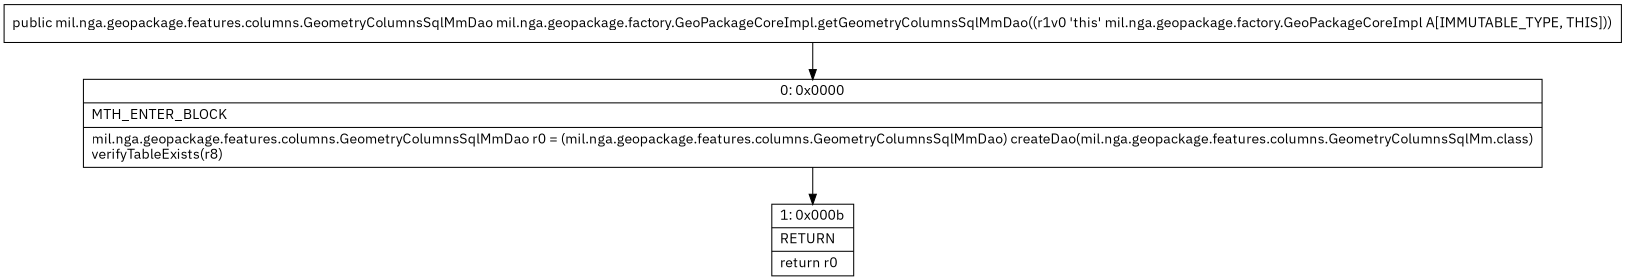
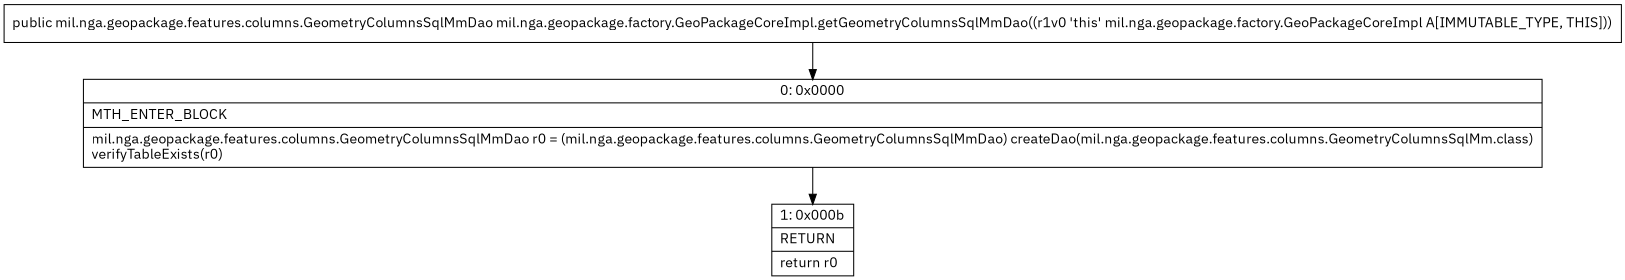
node "0: 0x0000": text "verifyTableExists(r8)" -> "verifyTableExists(r0)"
